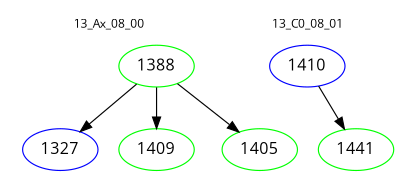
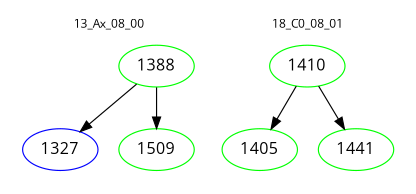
cluster "13_C0_08_01": label "13_C0_08_01" -> "18_C0_08_01"
node "1410": color blue -> green
edge "1388" -> "1405": now "1410" -> "1405"
node "1409": label "1409" -> "1509"
